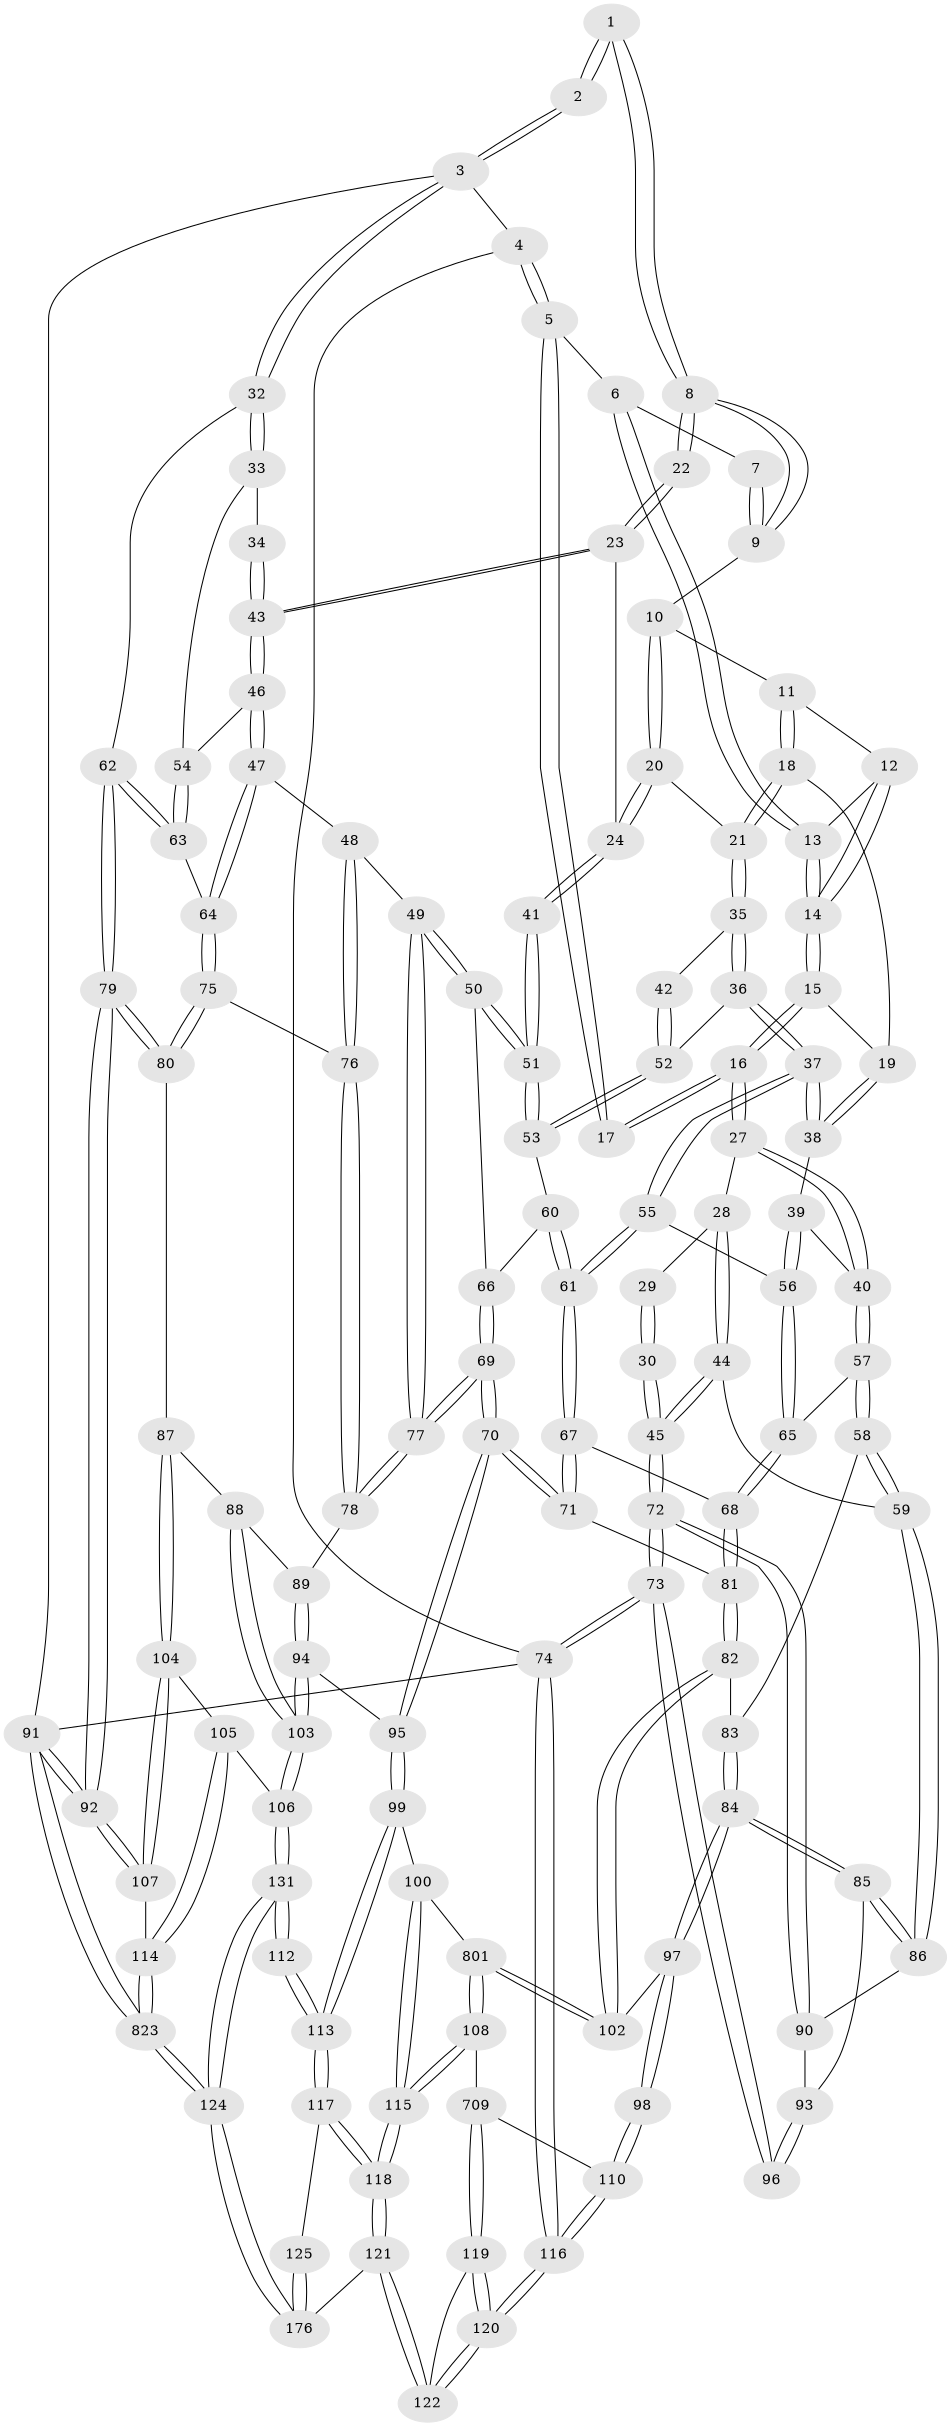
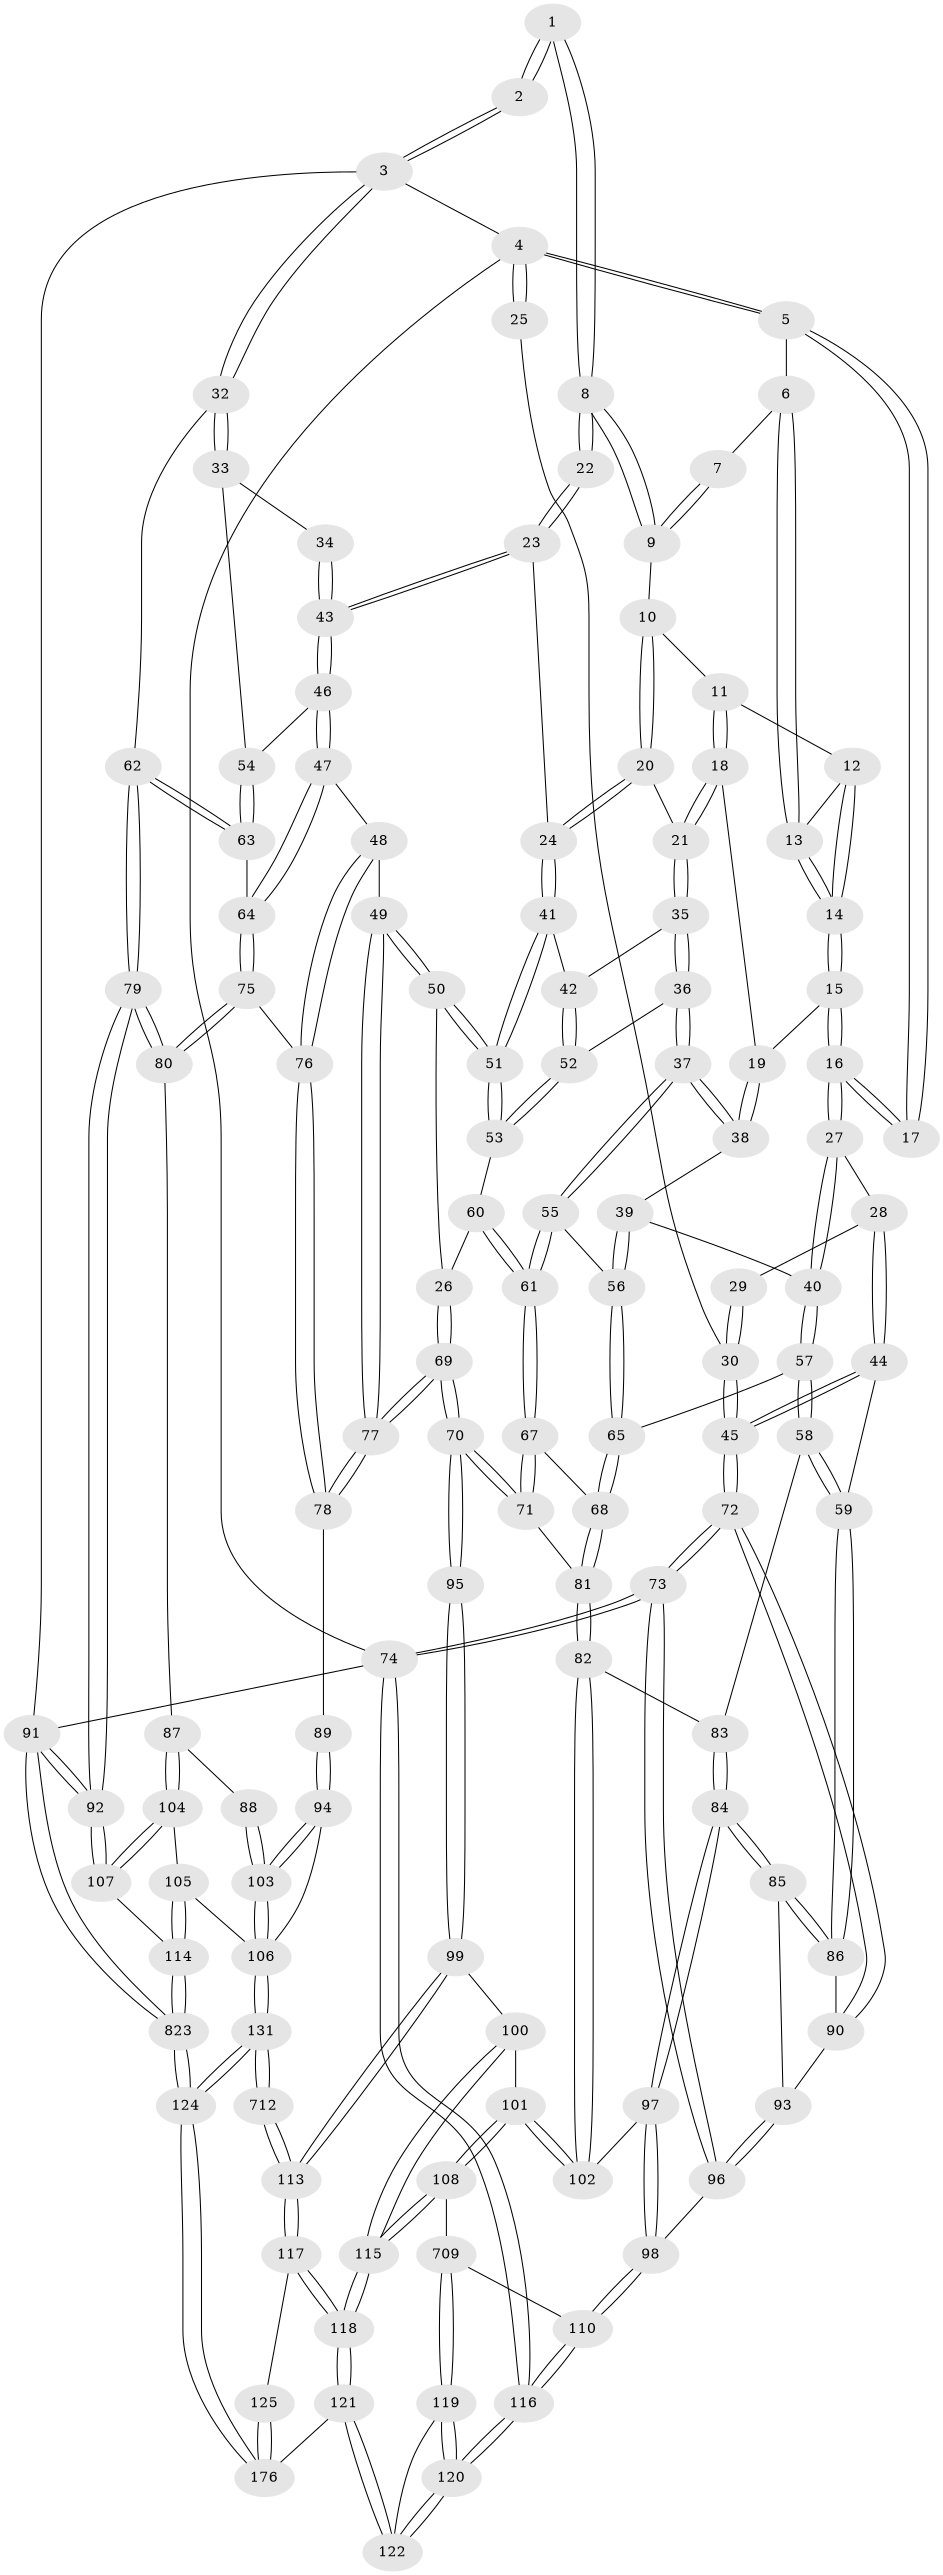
node "25": added
edge "41" -- "42": added
node "66": label "66" -> "26"
edge "88" -- "89": removed
edge "94" -- "95": now "94" -- "106"
node "112": label "112" -> "712"
node "801": label "801" -> "101"
edge "96" -- "98": added
